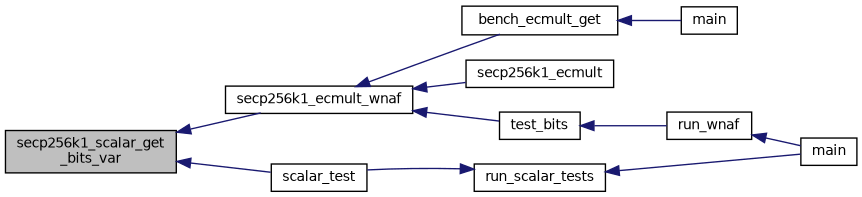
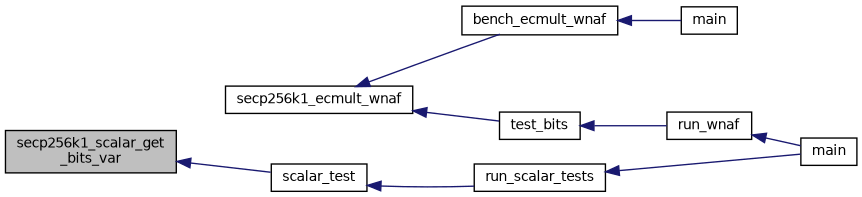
node "bench_ecmult_get": label "bench_ecmult_get" -> "bench_ecmult_wnaf"
node "secp256k1_ecmult": removed
edge "secp256k1_ecmult_wnaf" -> "secp256k1_scalar_get _bits_var": removed
edge "scalar_test" -> "run_scalar_tests": reversed
